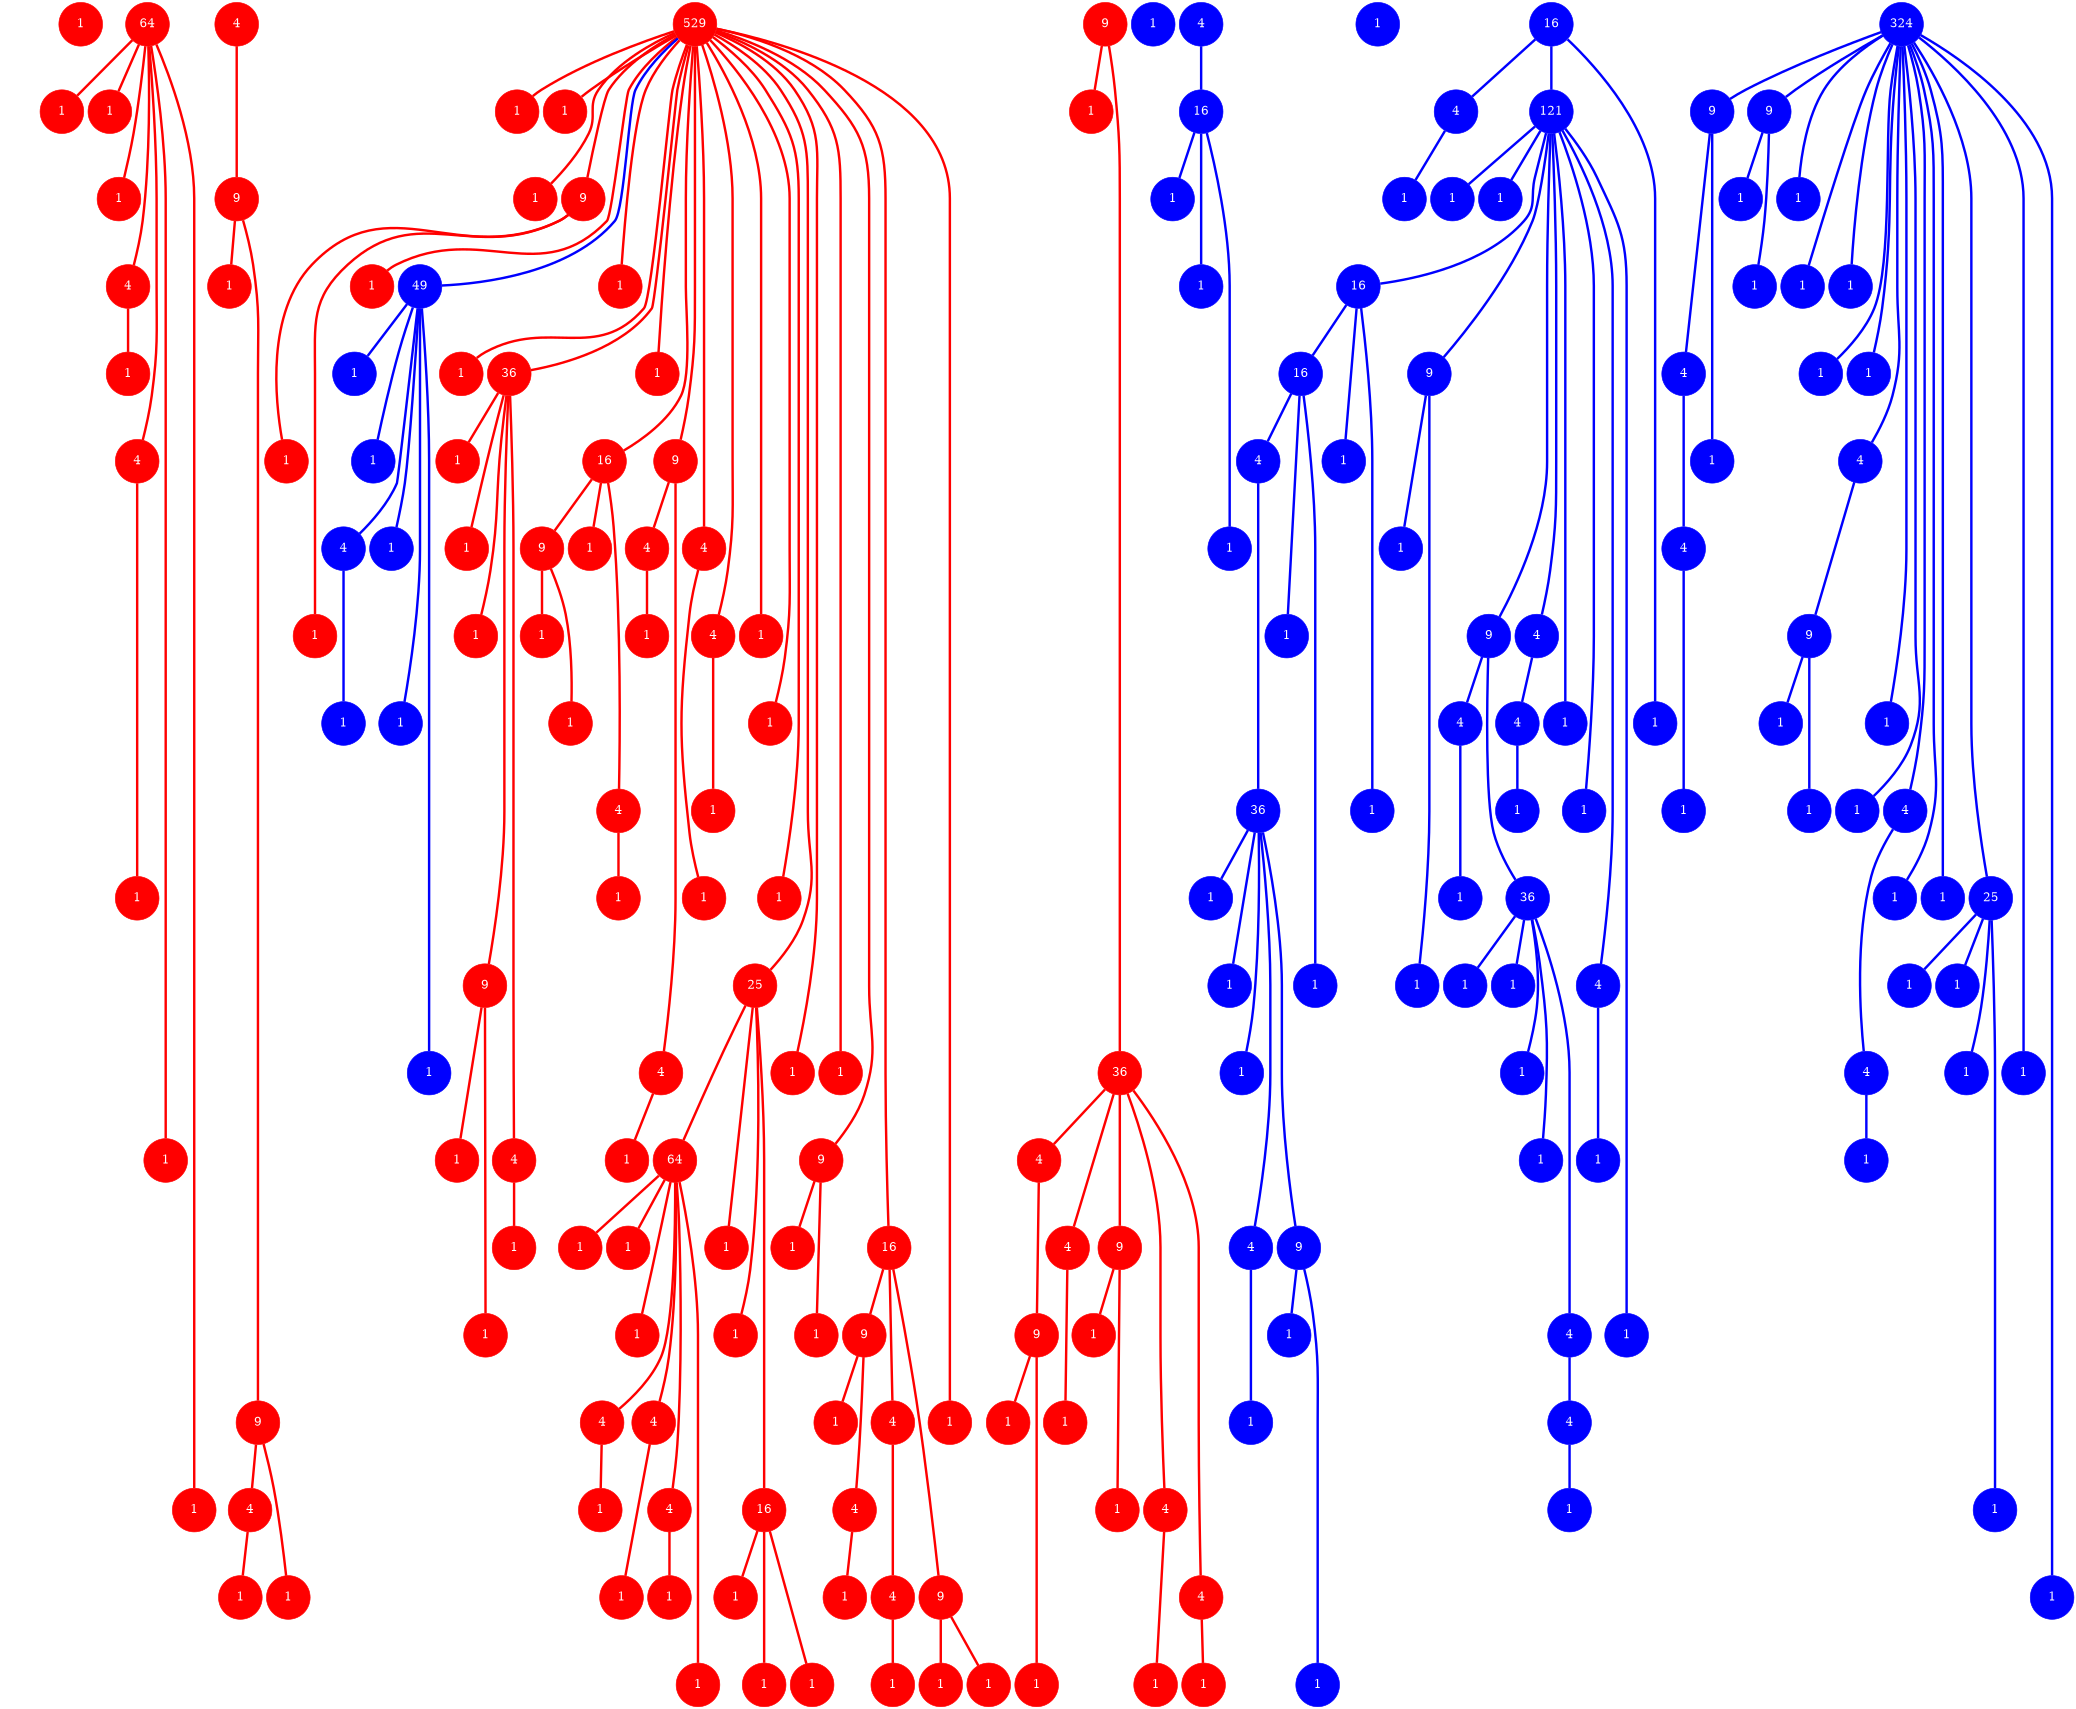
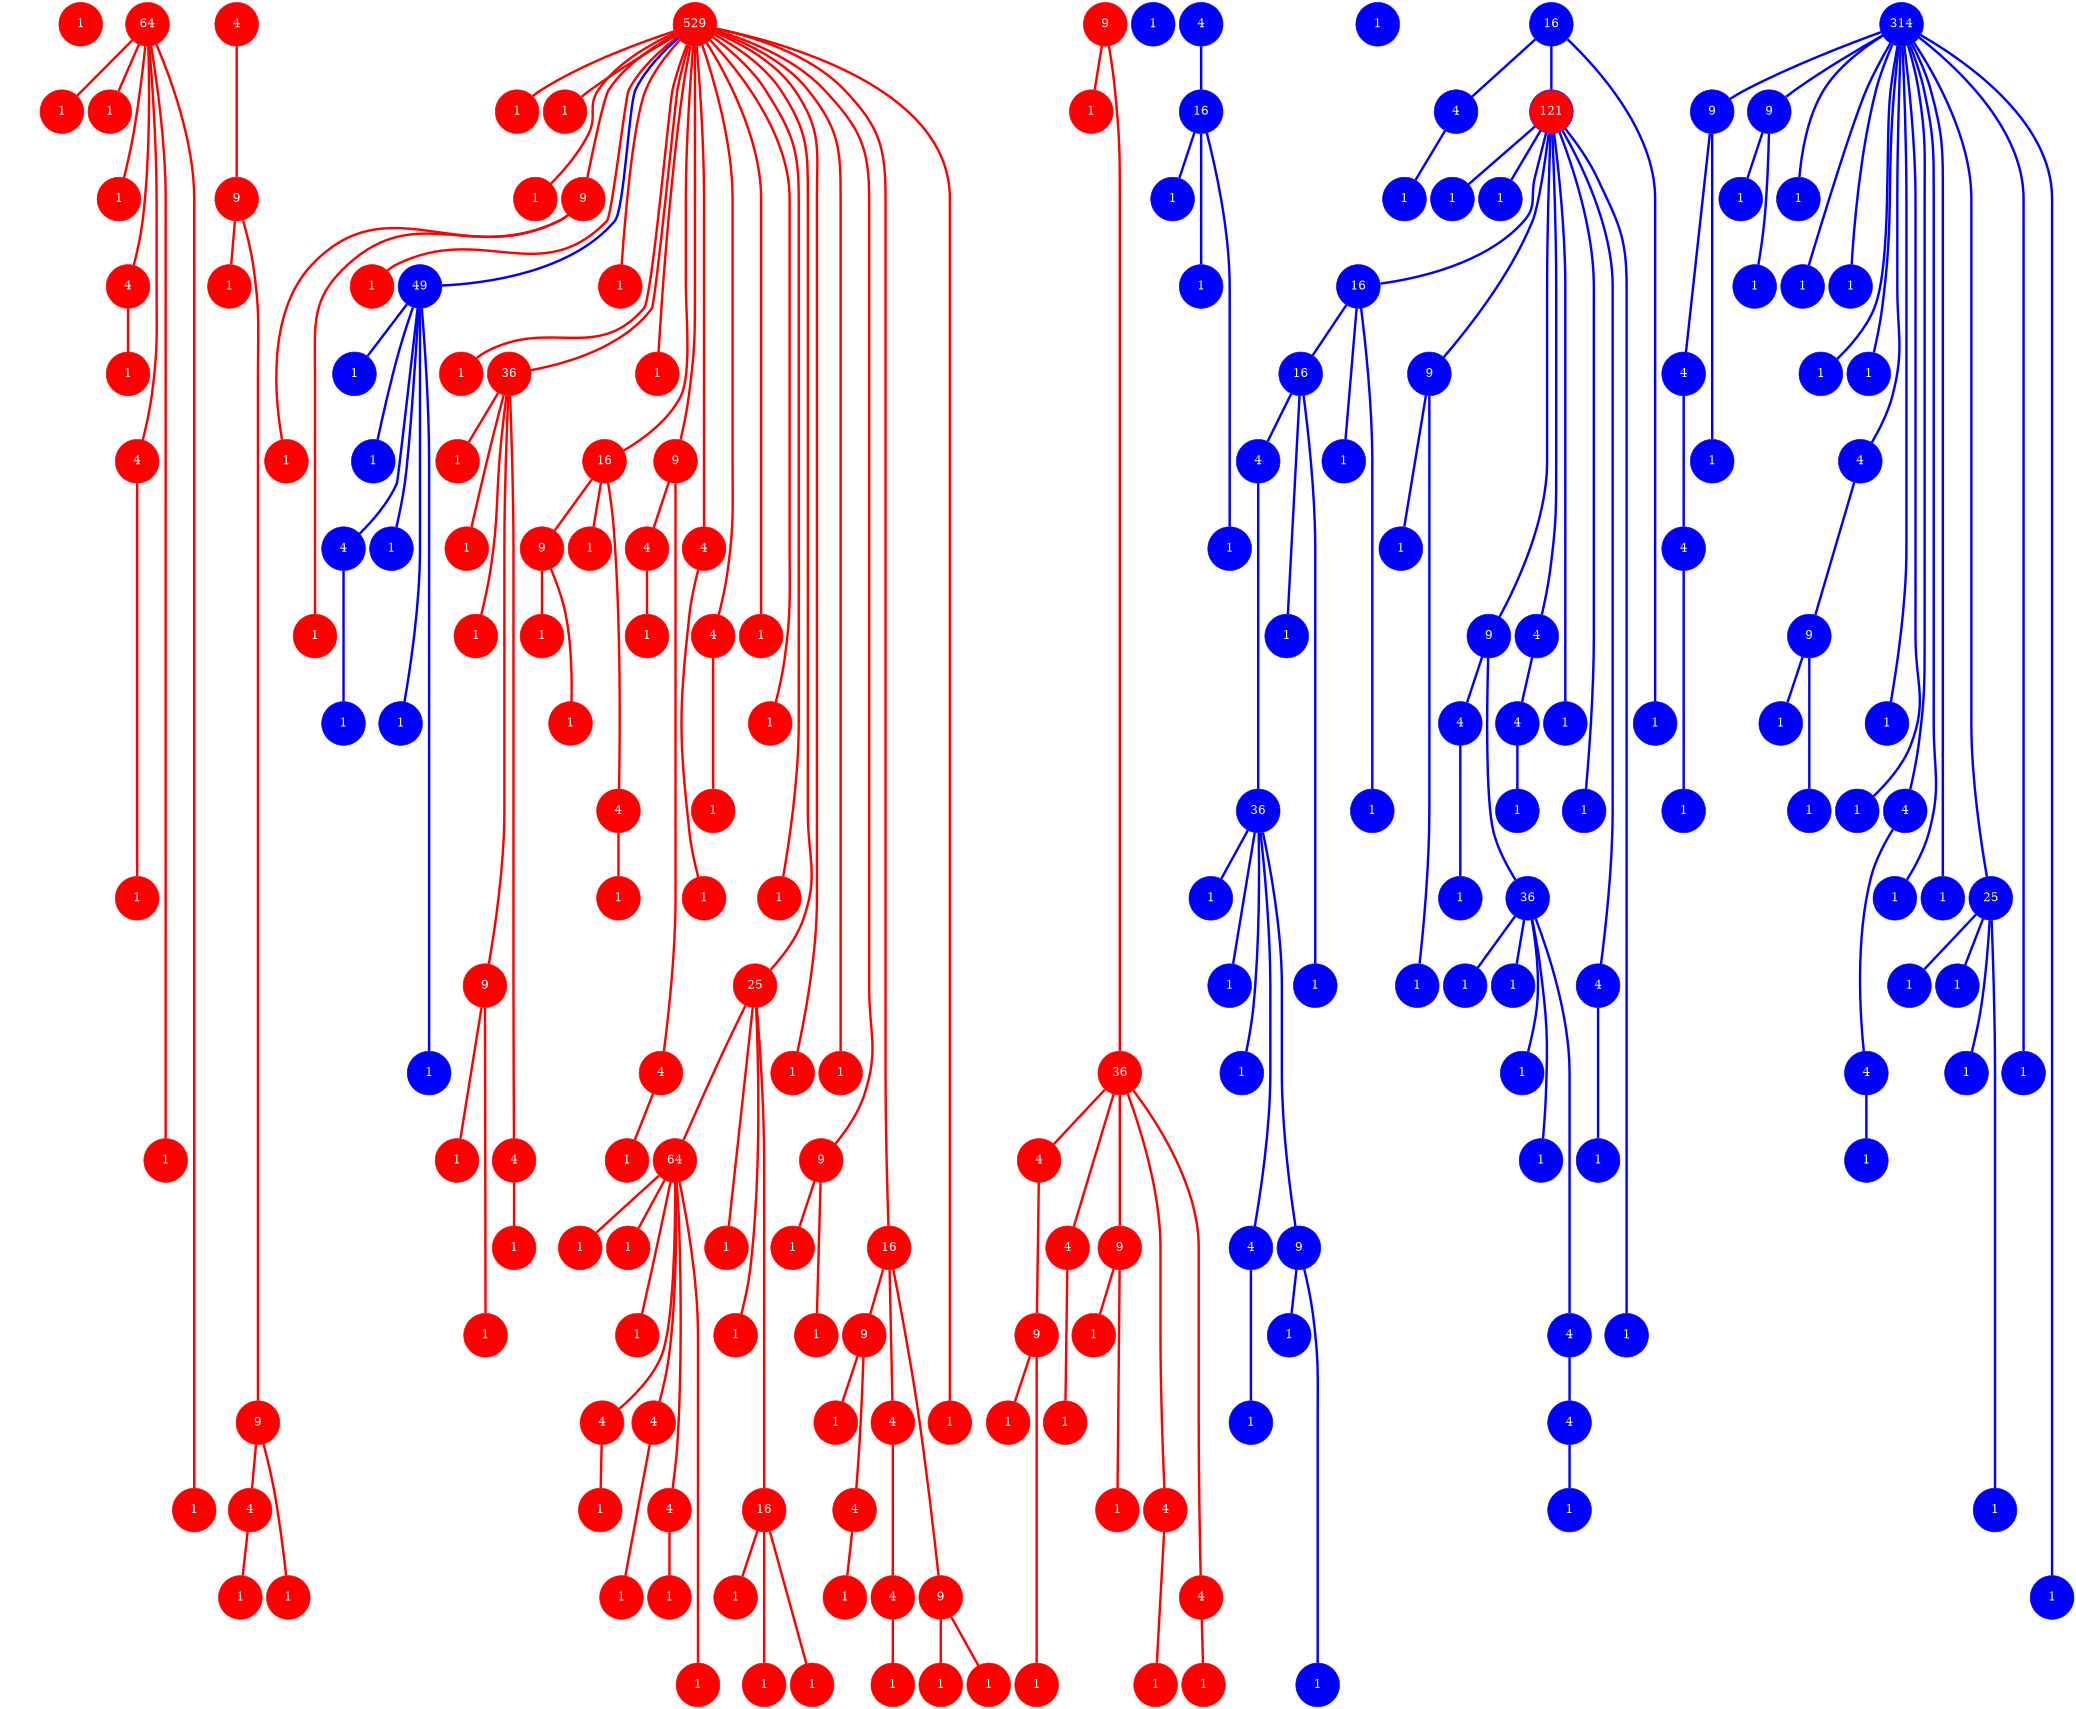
node "324": label "324" -> "314"
node "121": fillcolor blue -> red
